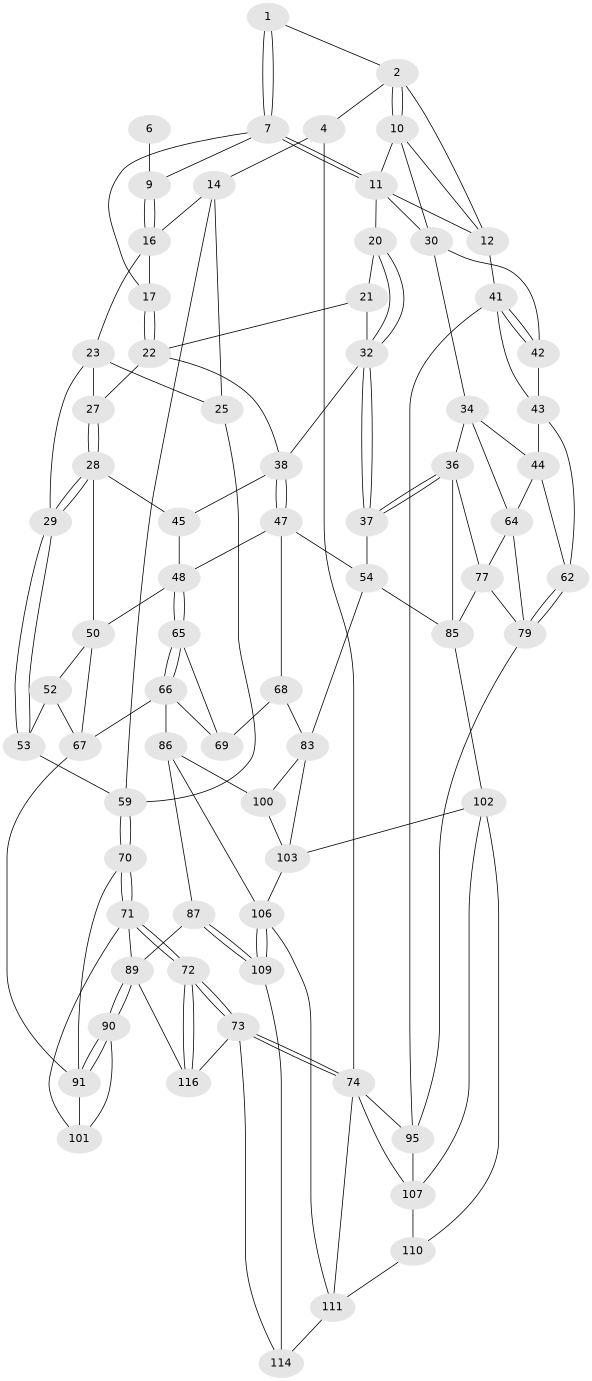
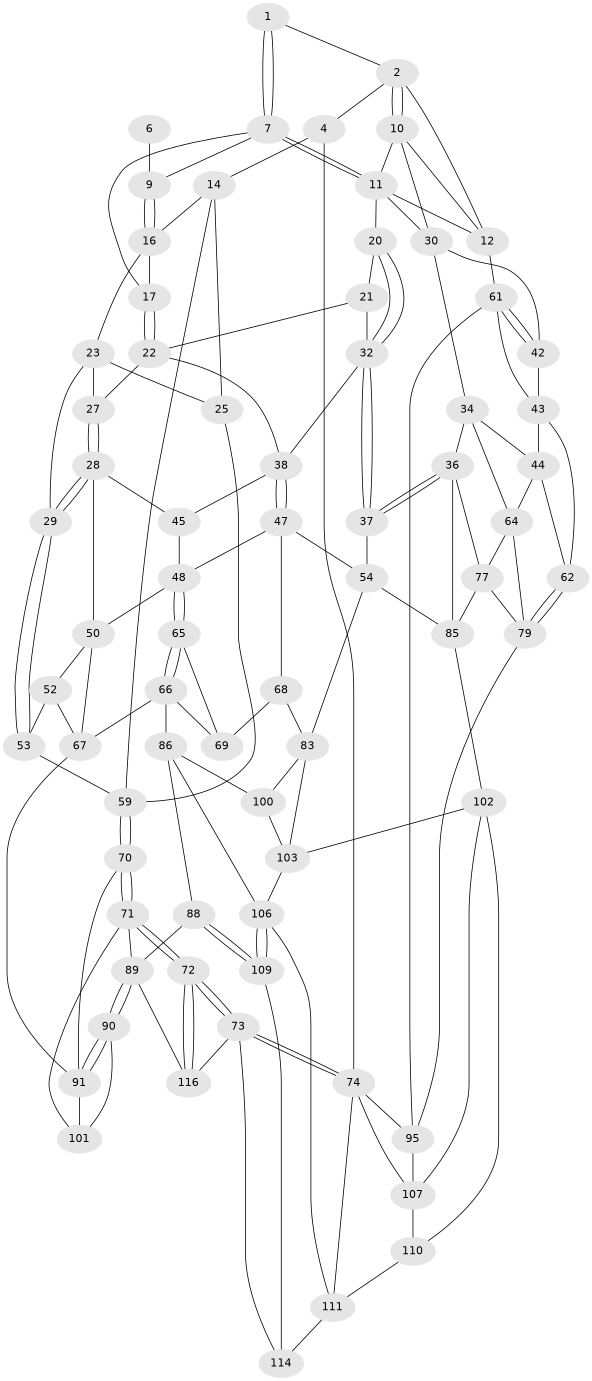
node "41": label "41" -> "61"
node "87": label "87" -> "88"
